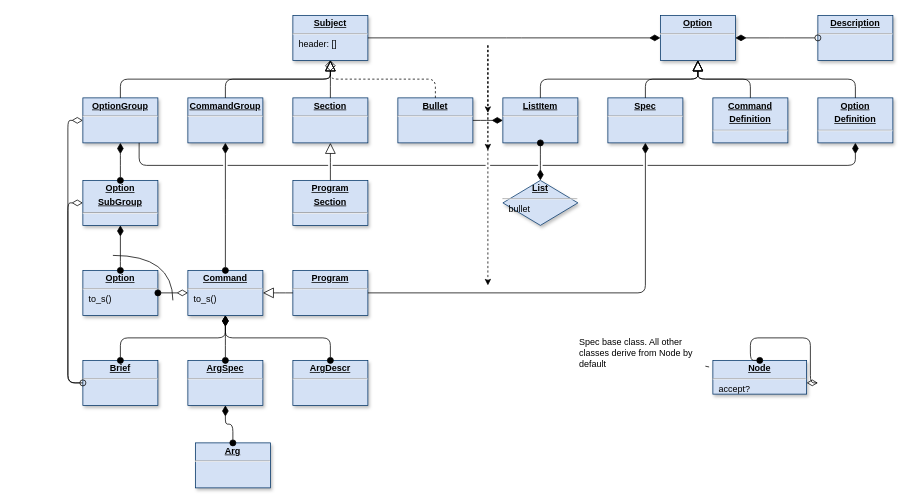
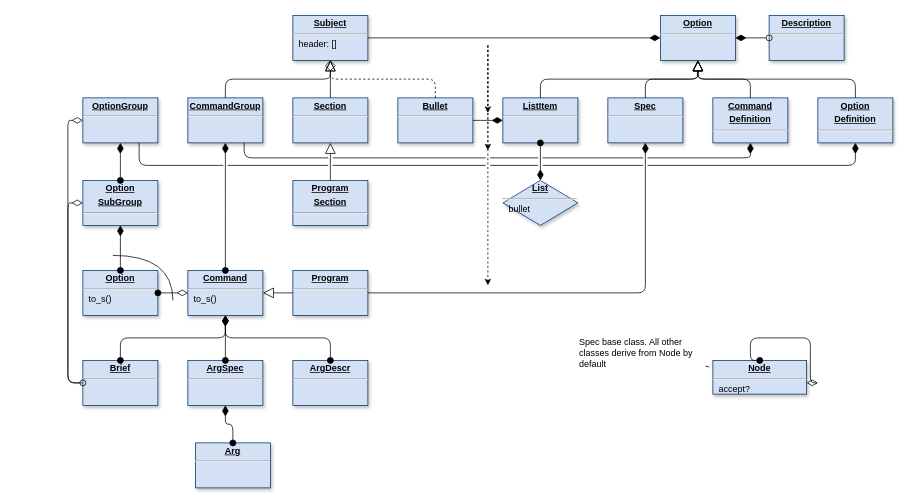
node "Description": moved (855, 38) -> (807, 38)
edge "OptionGroup" -> "Subject header: []": removed
edge "CommandGroup" -> "Command Definition": added
